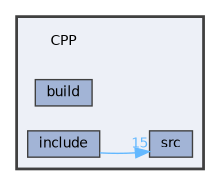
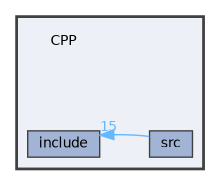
node "build": removed
edge "include" -> "src": reversed
